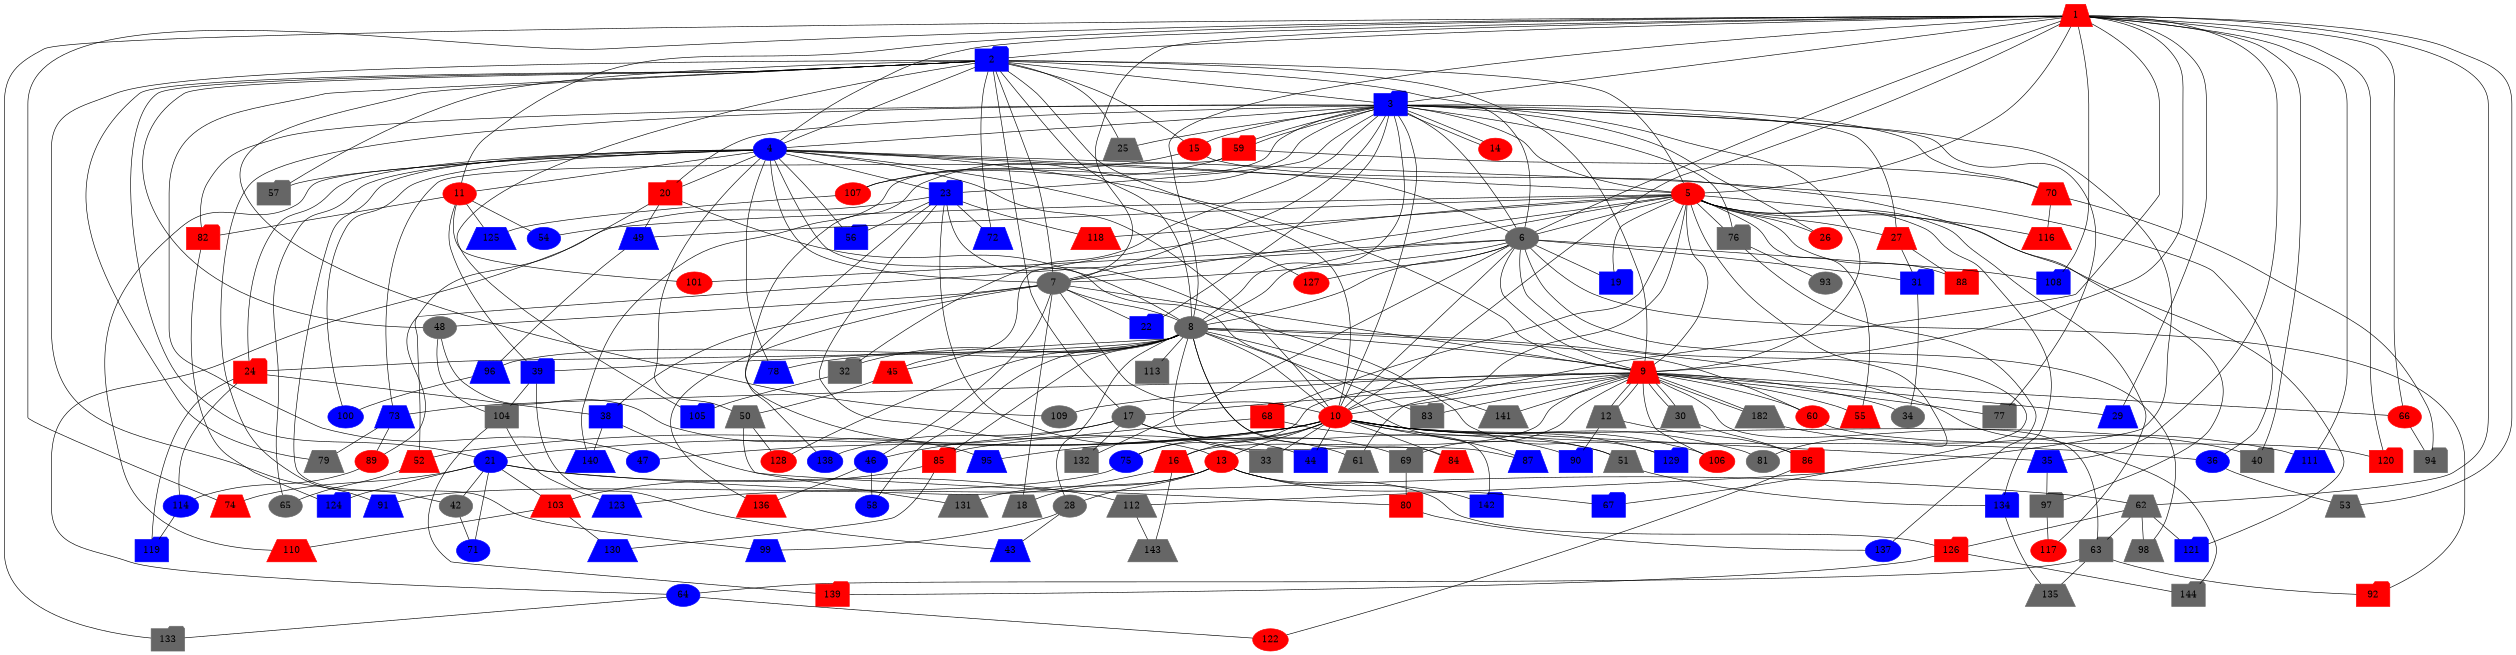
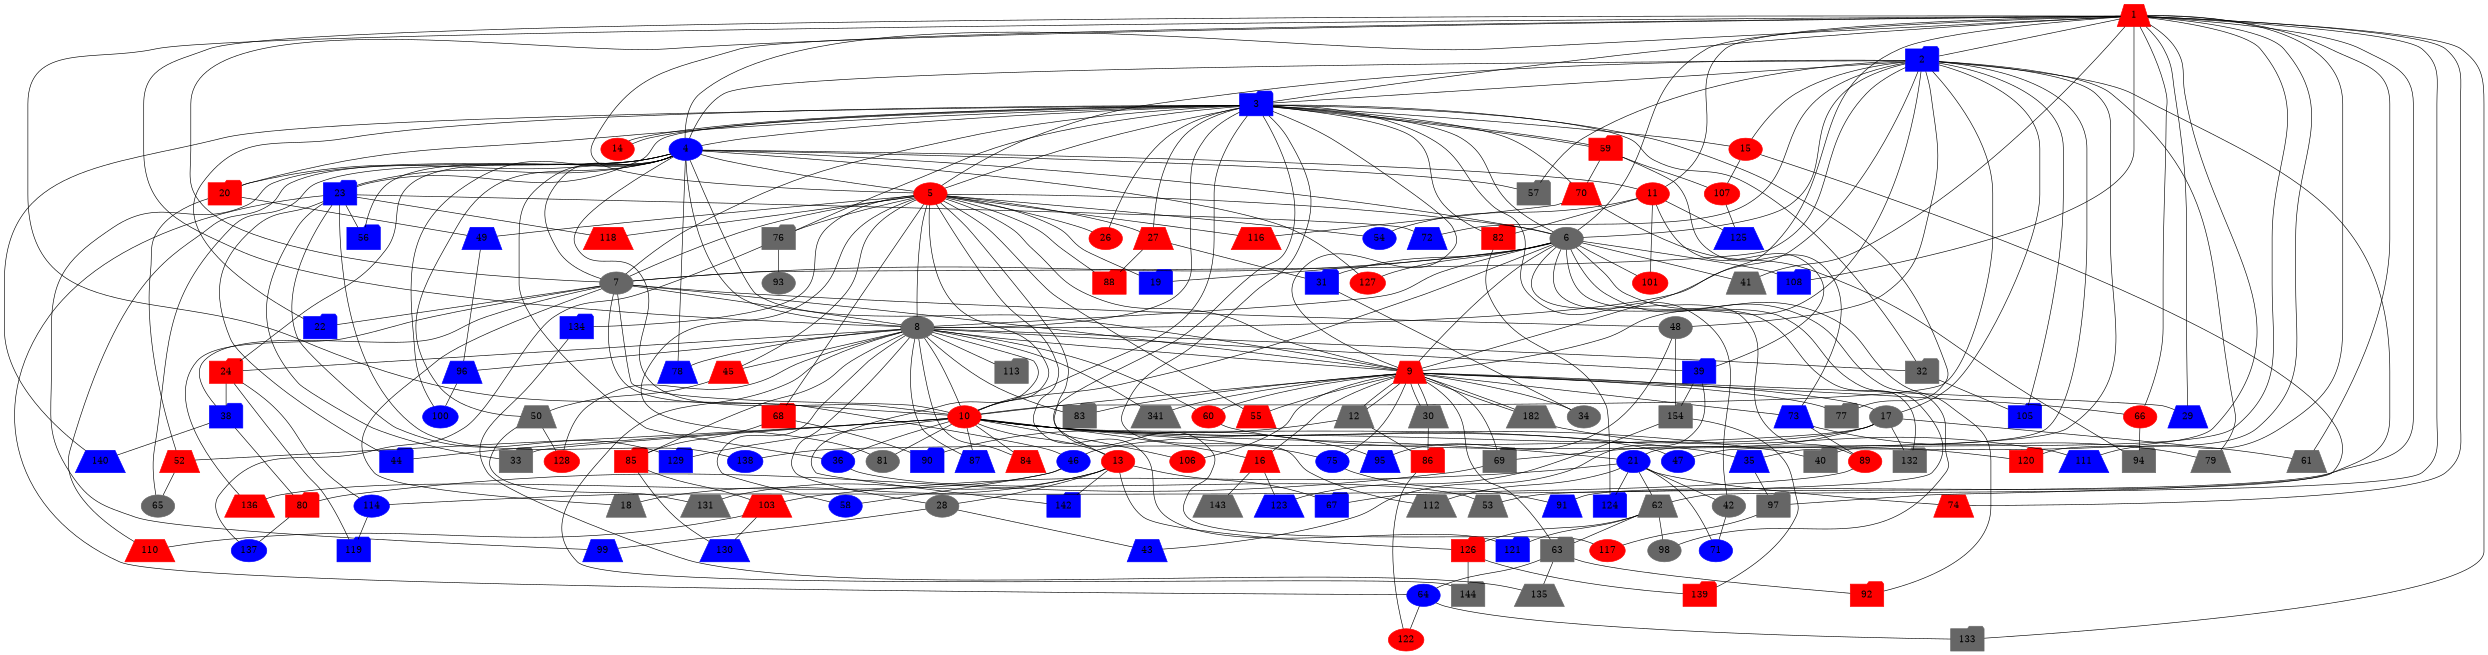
node "25": removed
node "41": added
node "104": label "104" -> "154"
node "109": removed
node "141": label "141" -> "341"
node "51": removed
edge "112" -- "143": removed
node "98": shape trapezium -> ellipse
